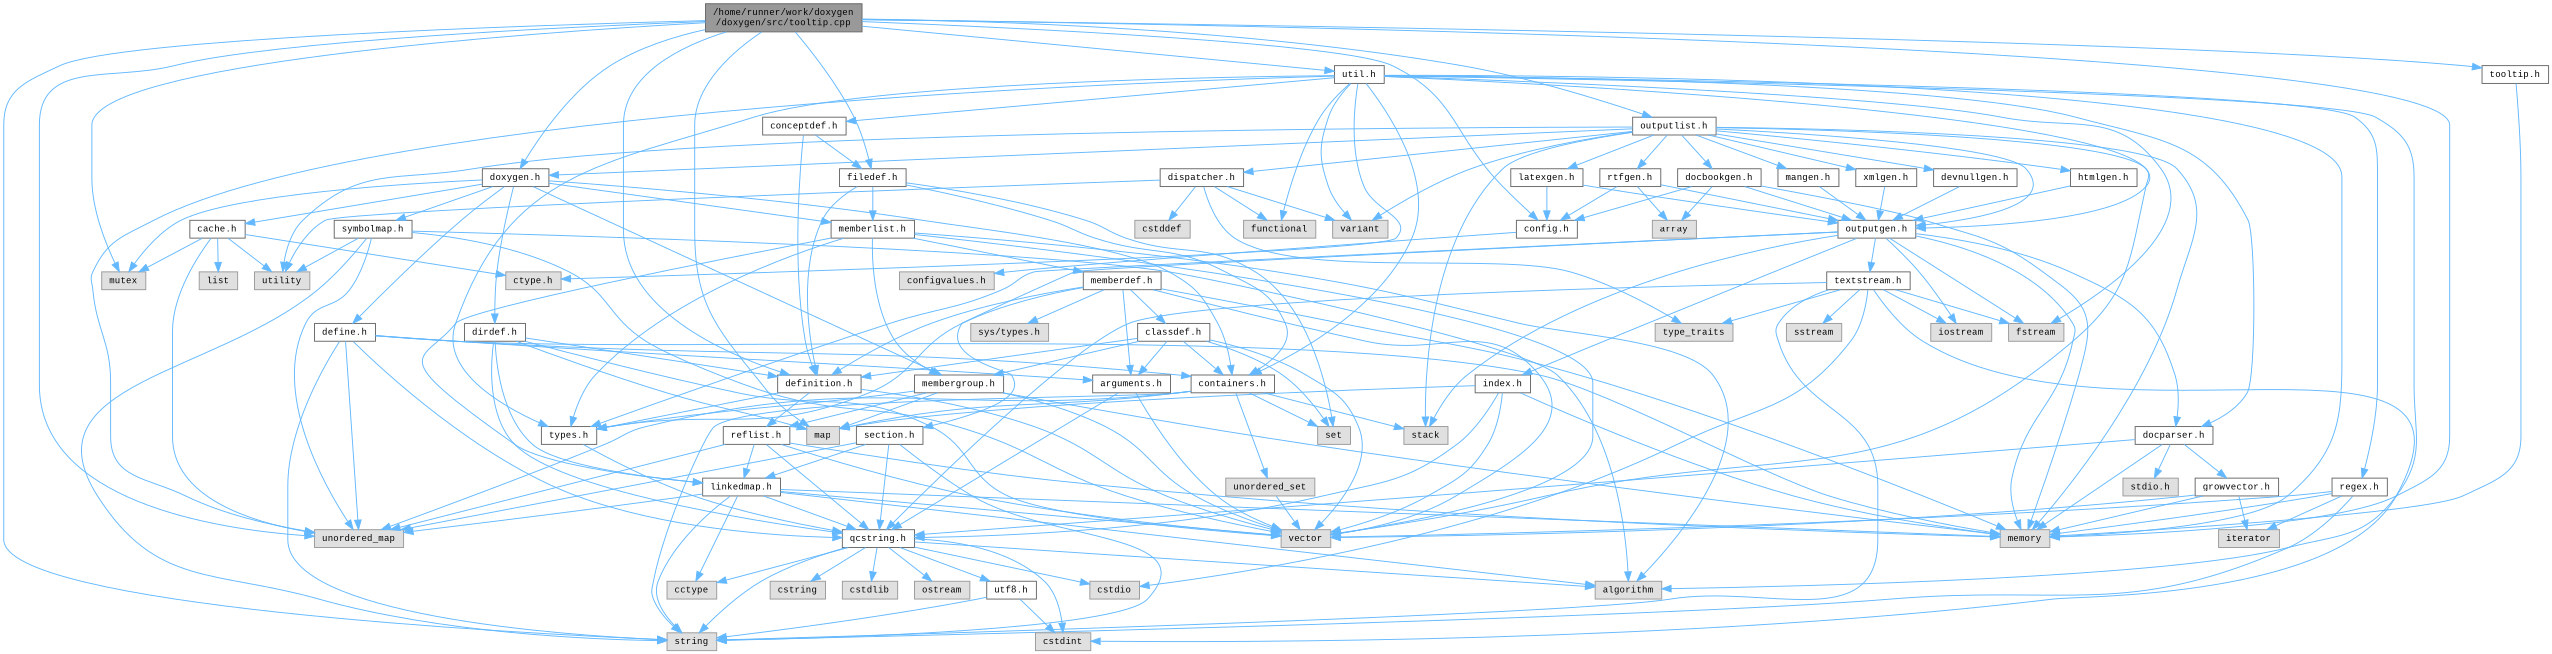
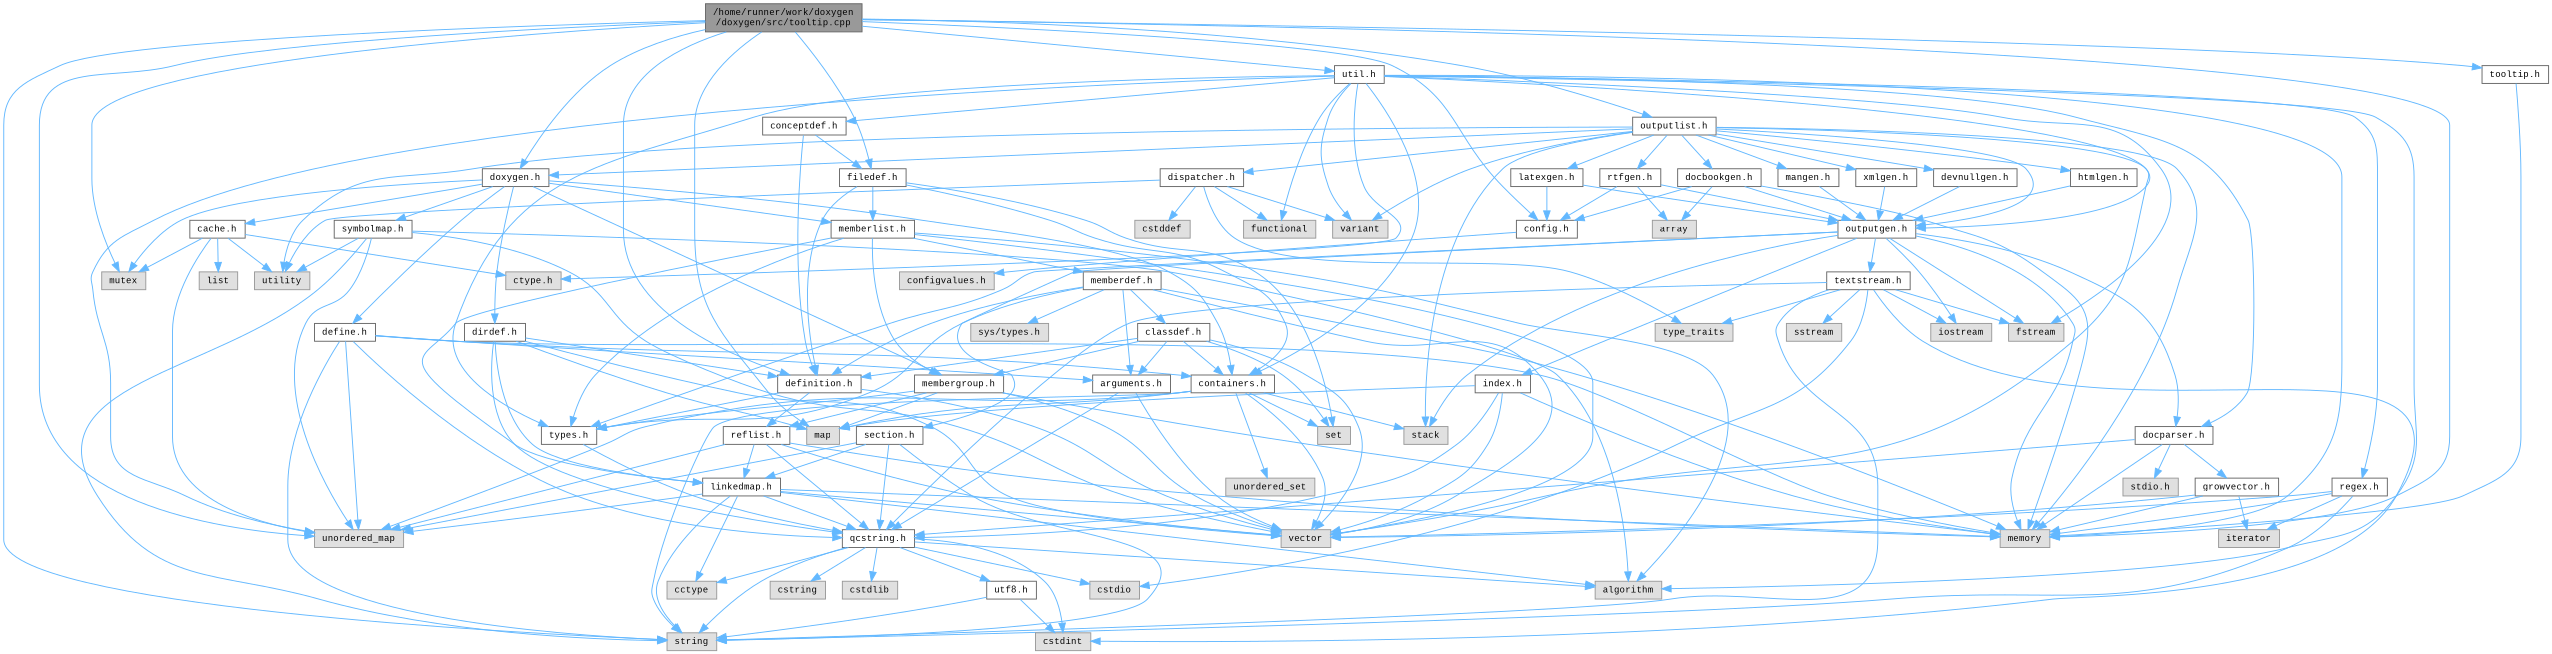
edge "unordered_set" -> "vector": now "containers.h" -> "vector"
node "ostream": removed
